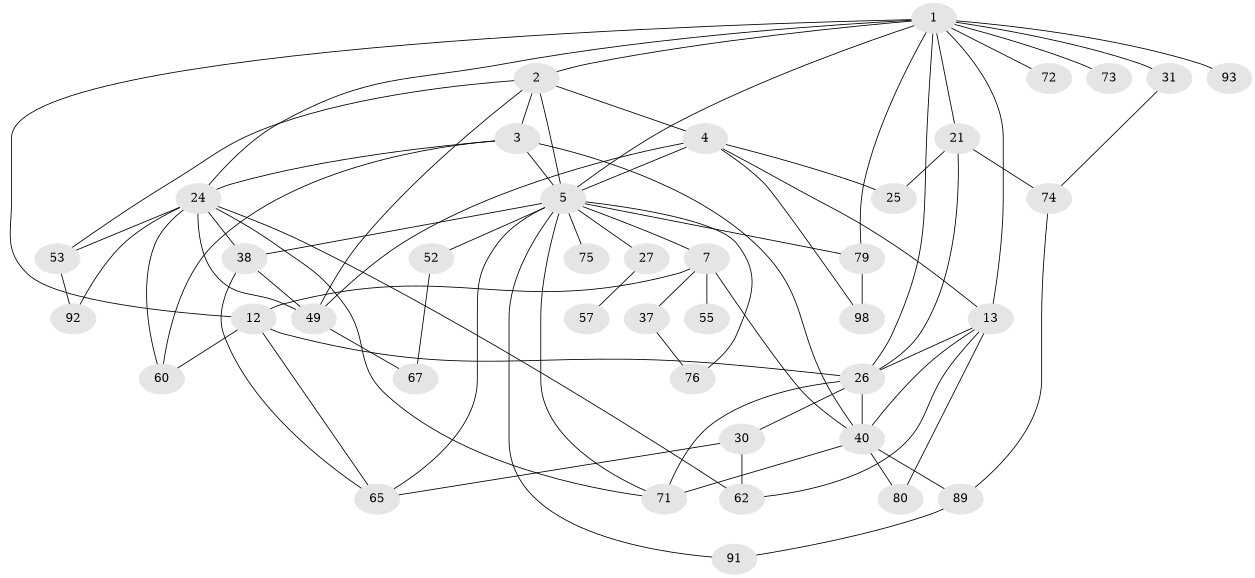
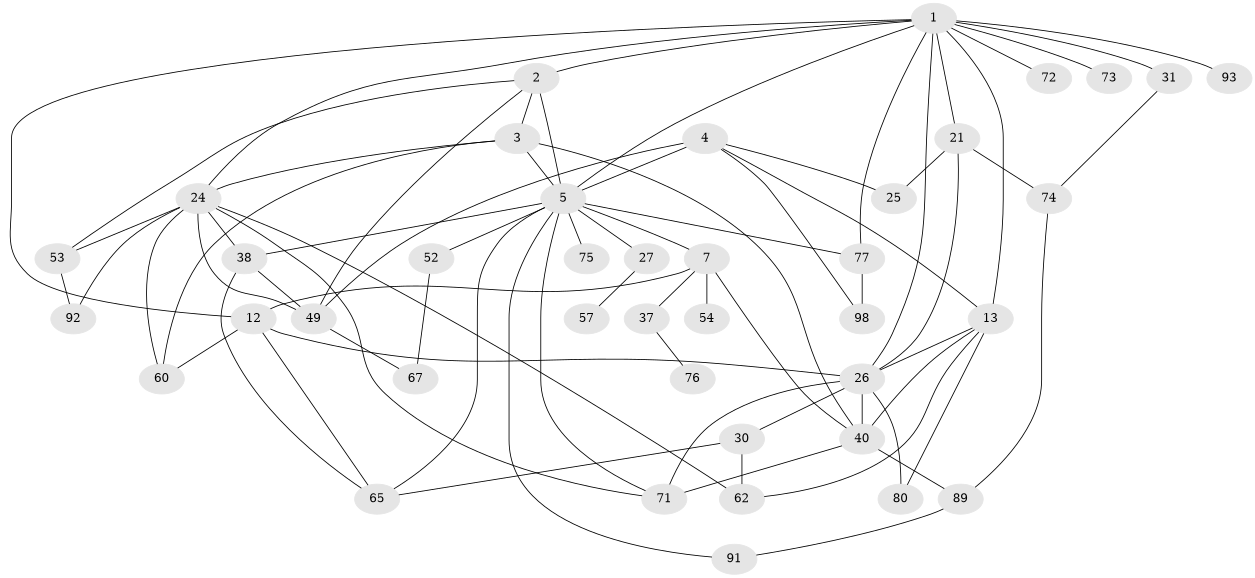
edge "2" -- "4": removed
edge "5" -- "76": removed
node "79": label "79" -> "77"
node "55": label "55" -> "54"
edge "40" -- "80": now "26" -- "80"
